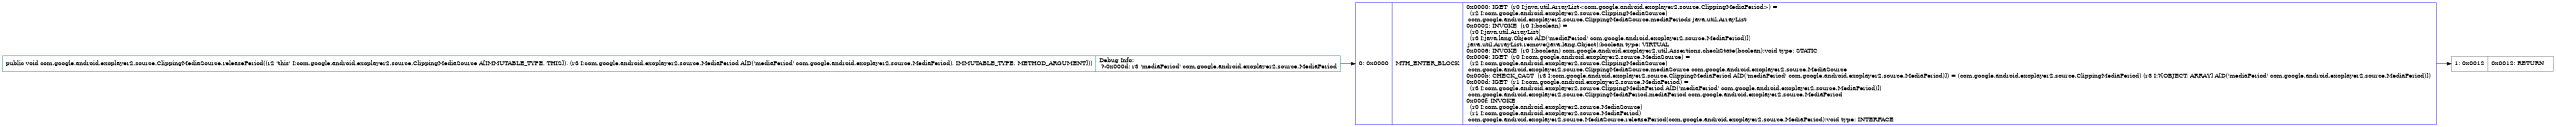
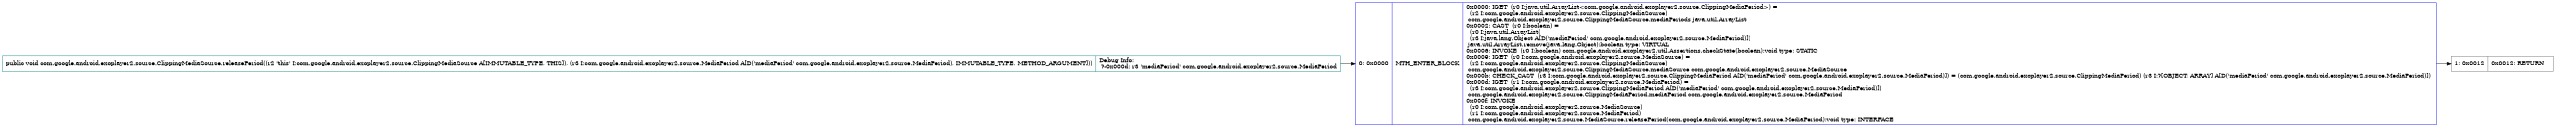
node "0: 0x0000": text "0x0002: INVOKE  (r0 I:boolean) =" -> "0x0002: CAST  (r0 I:boolean) ="
